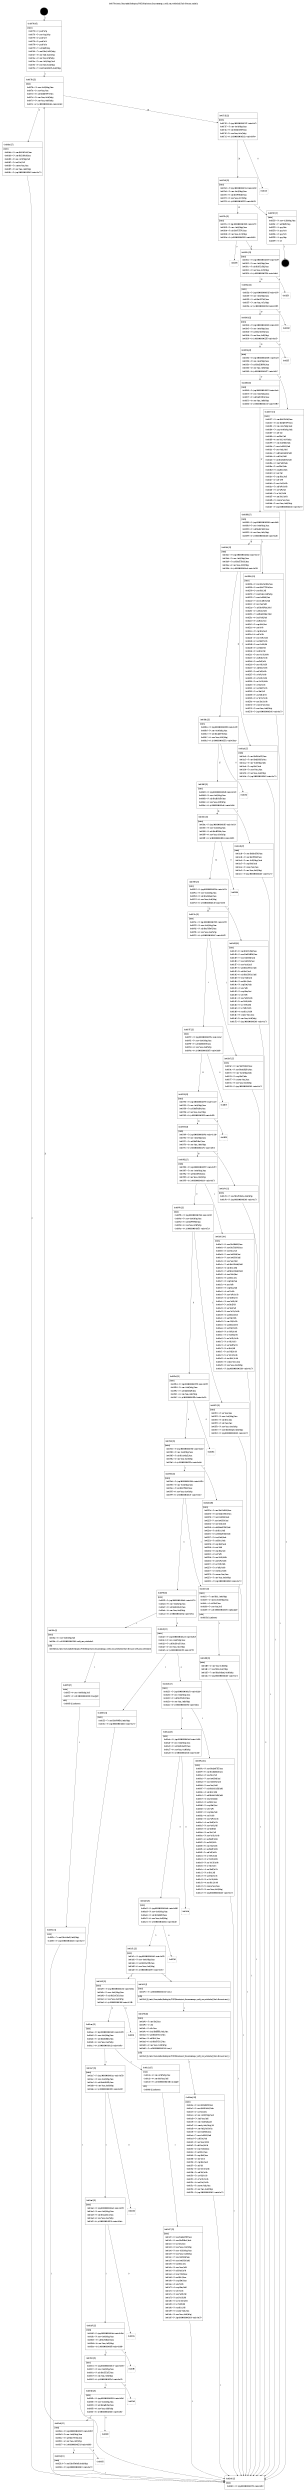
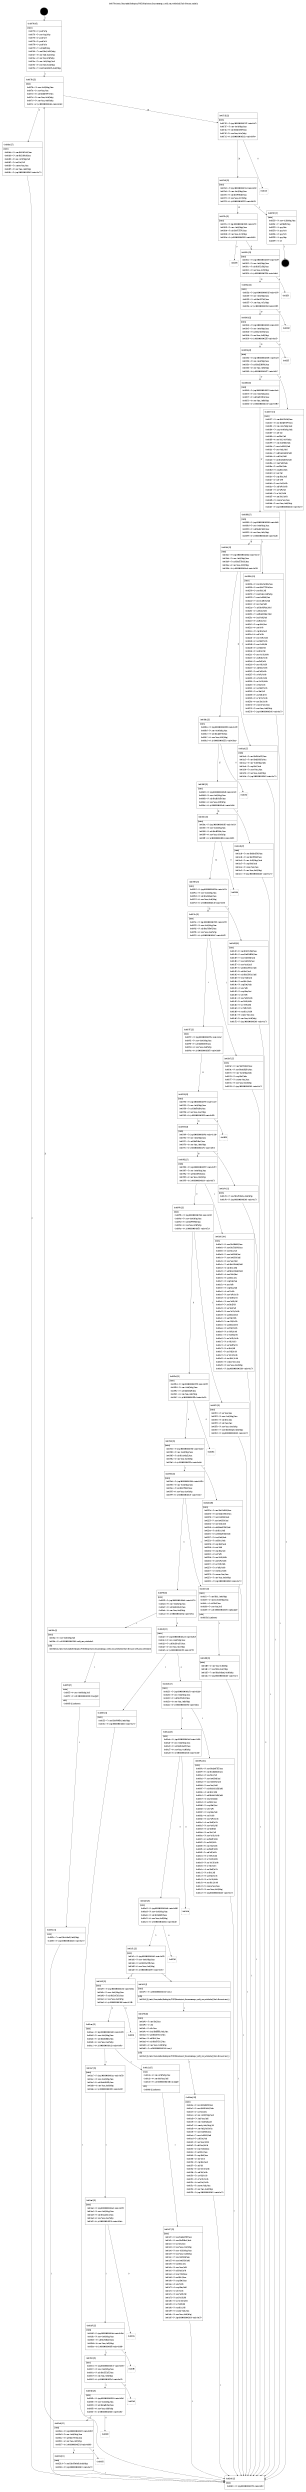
node "0x402078": removed
node "0x402222": removed
